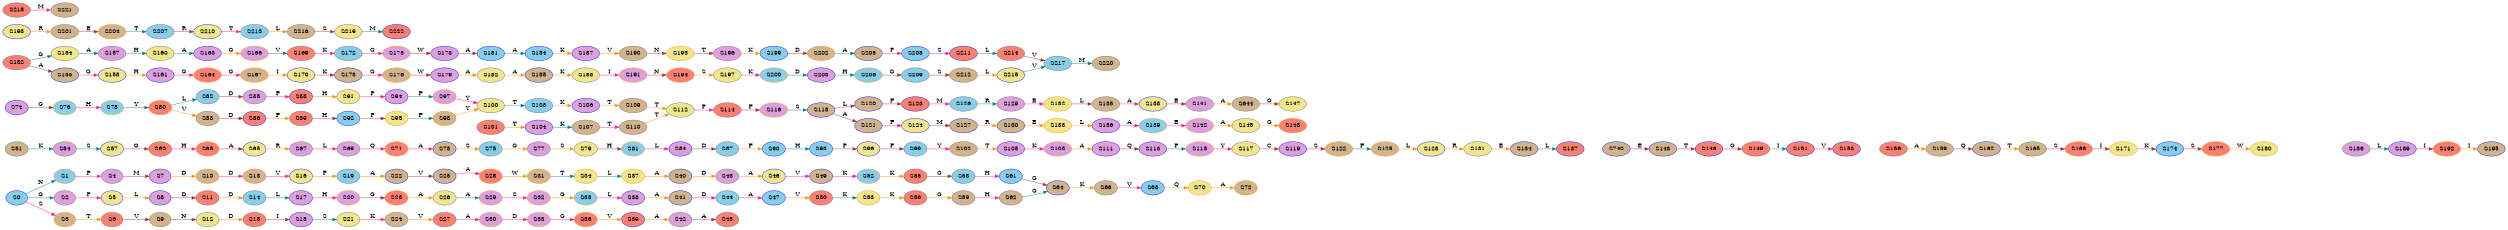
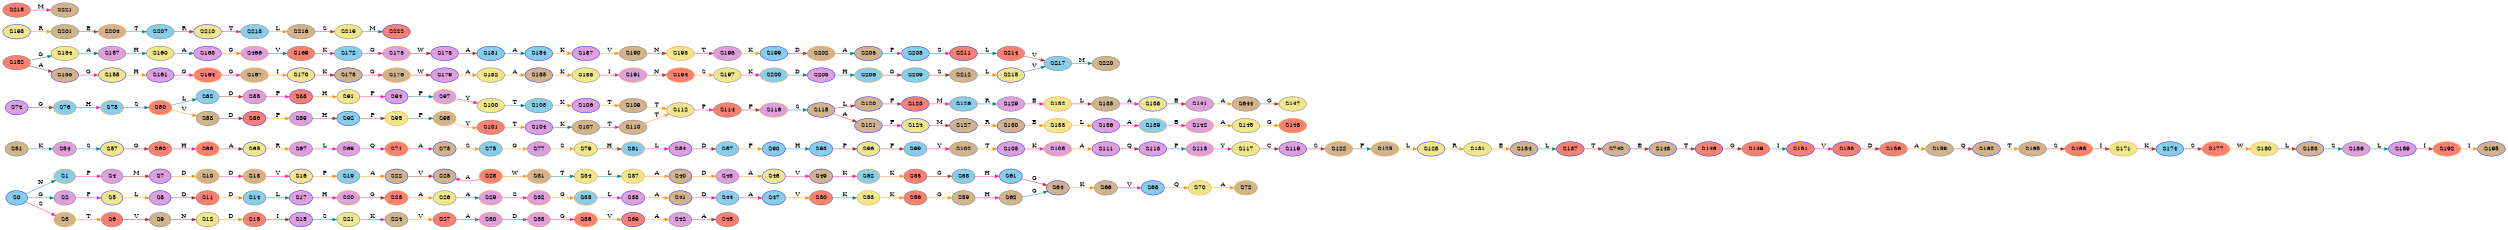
node "S166": label "S166" -> "S466"
edge "S78" -> "S80": label "Y" -> "S"
edge "S98" -> "S100": now "S98" -> "S101"
node "S89": fillcolor salmon -> plum
edge "S137" -> "S740": added, label "T"
edge "S153" -> "S156": added, label "D"
node "S183": added
edge "S25" -> "S28": reversed
